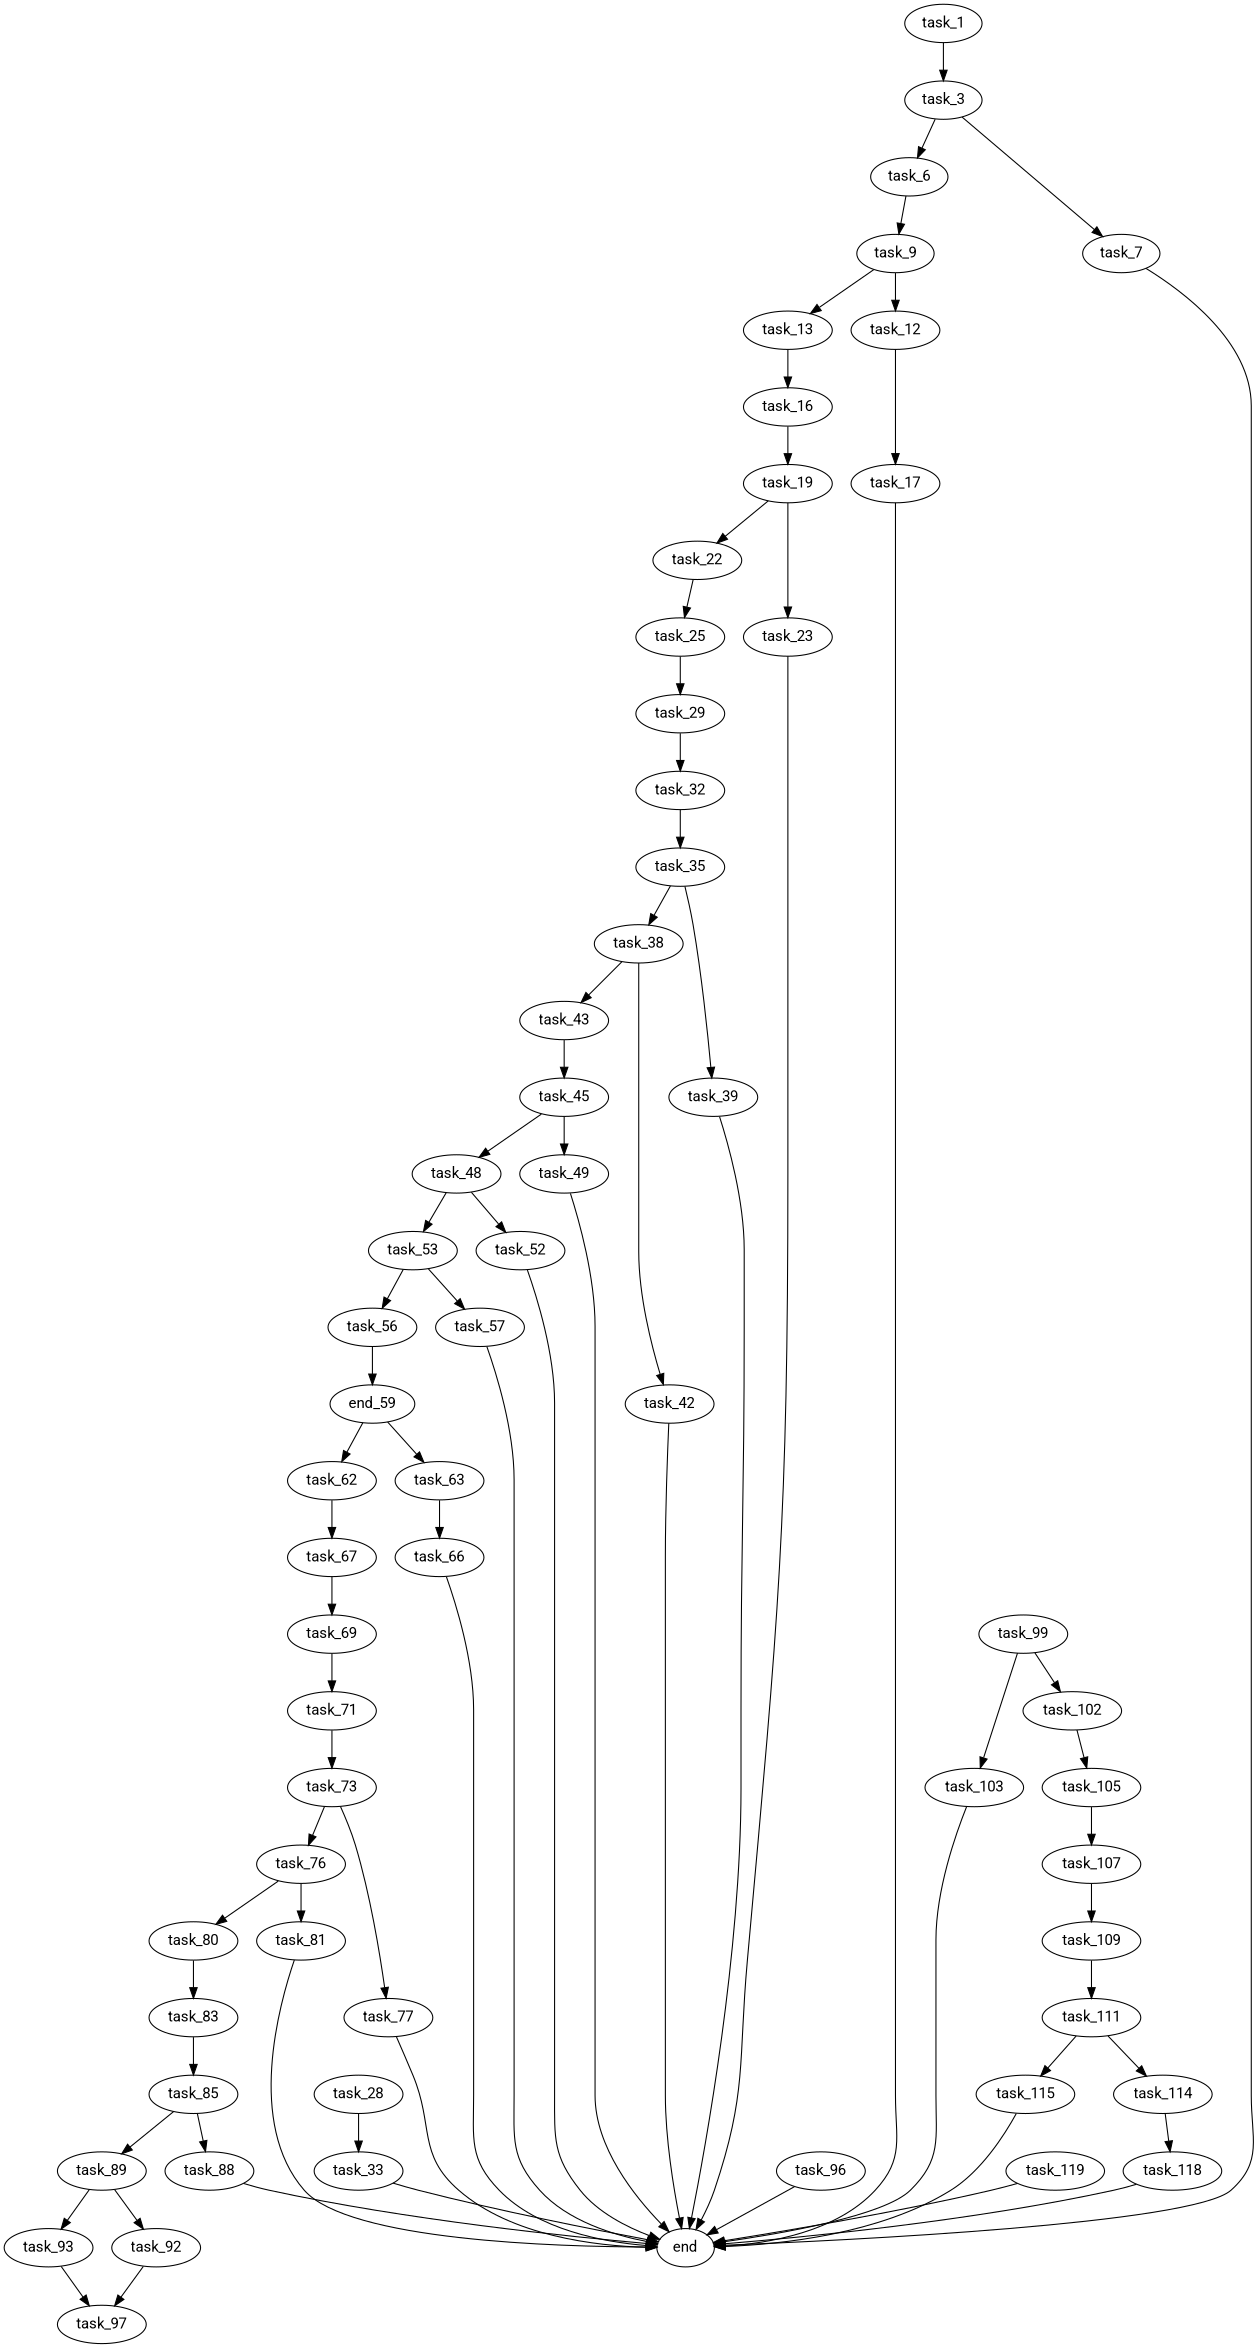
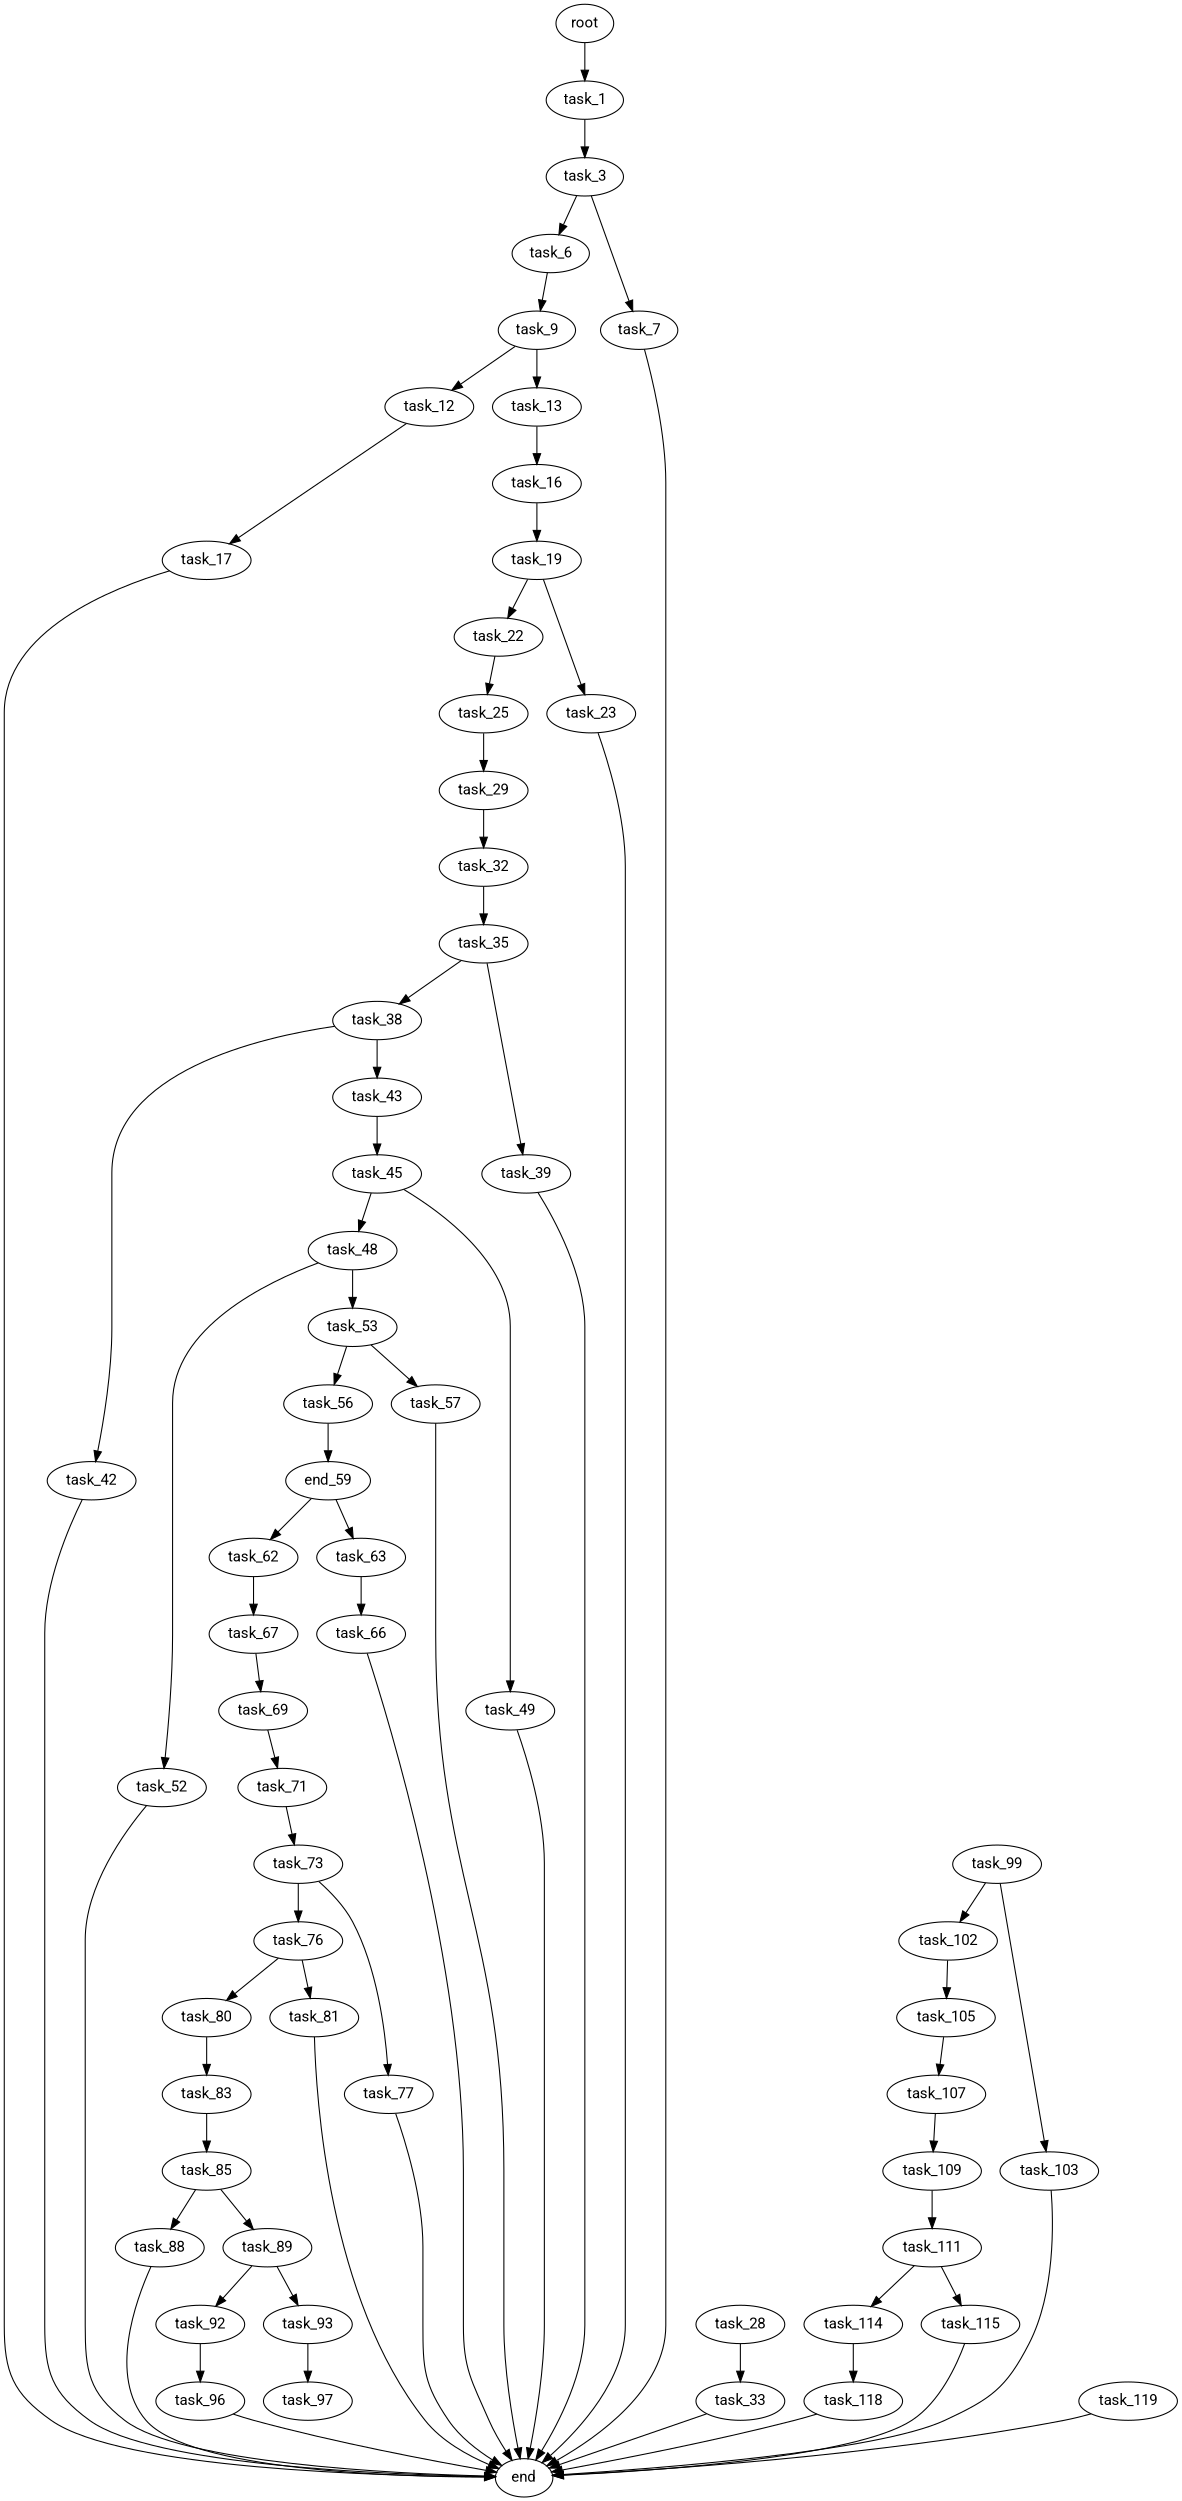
node "root": added
edge "task_92" -> "task_97": now "task_92" -> "task_96"
